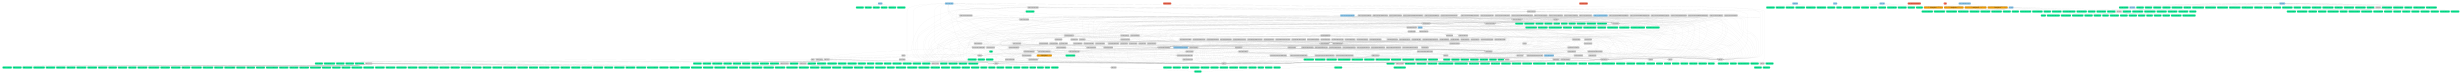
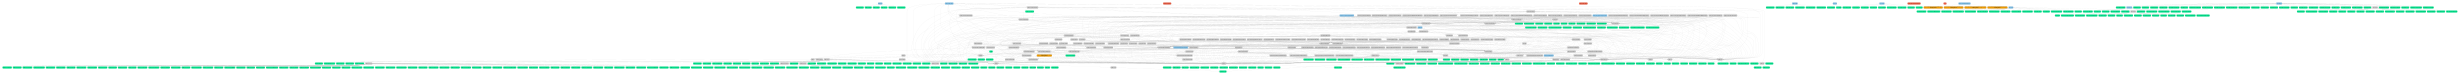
node "sfml.window.WindowEnums": removed
